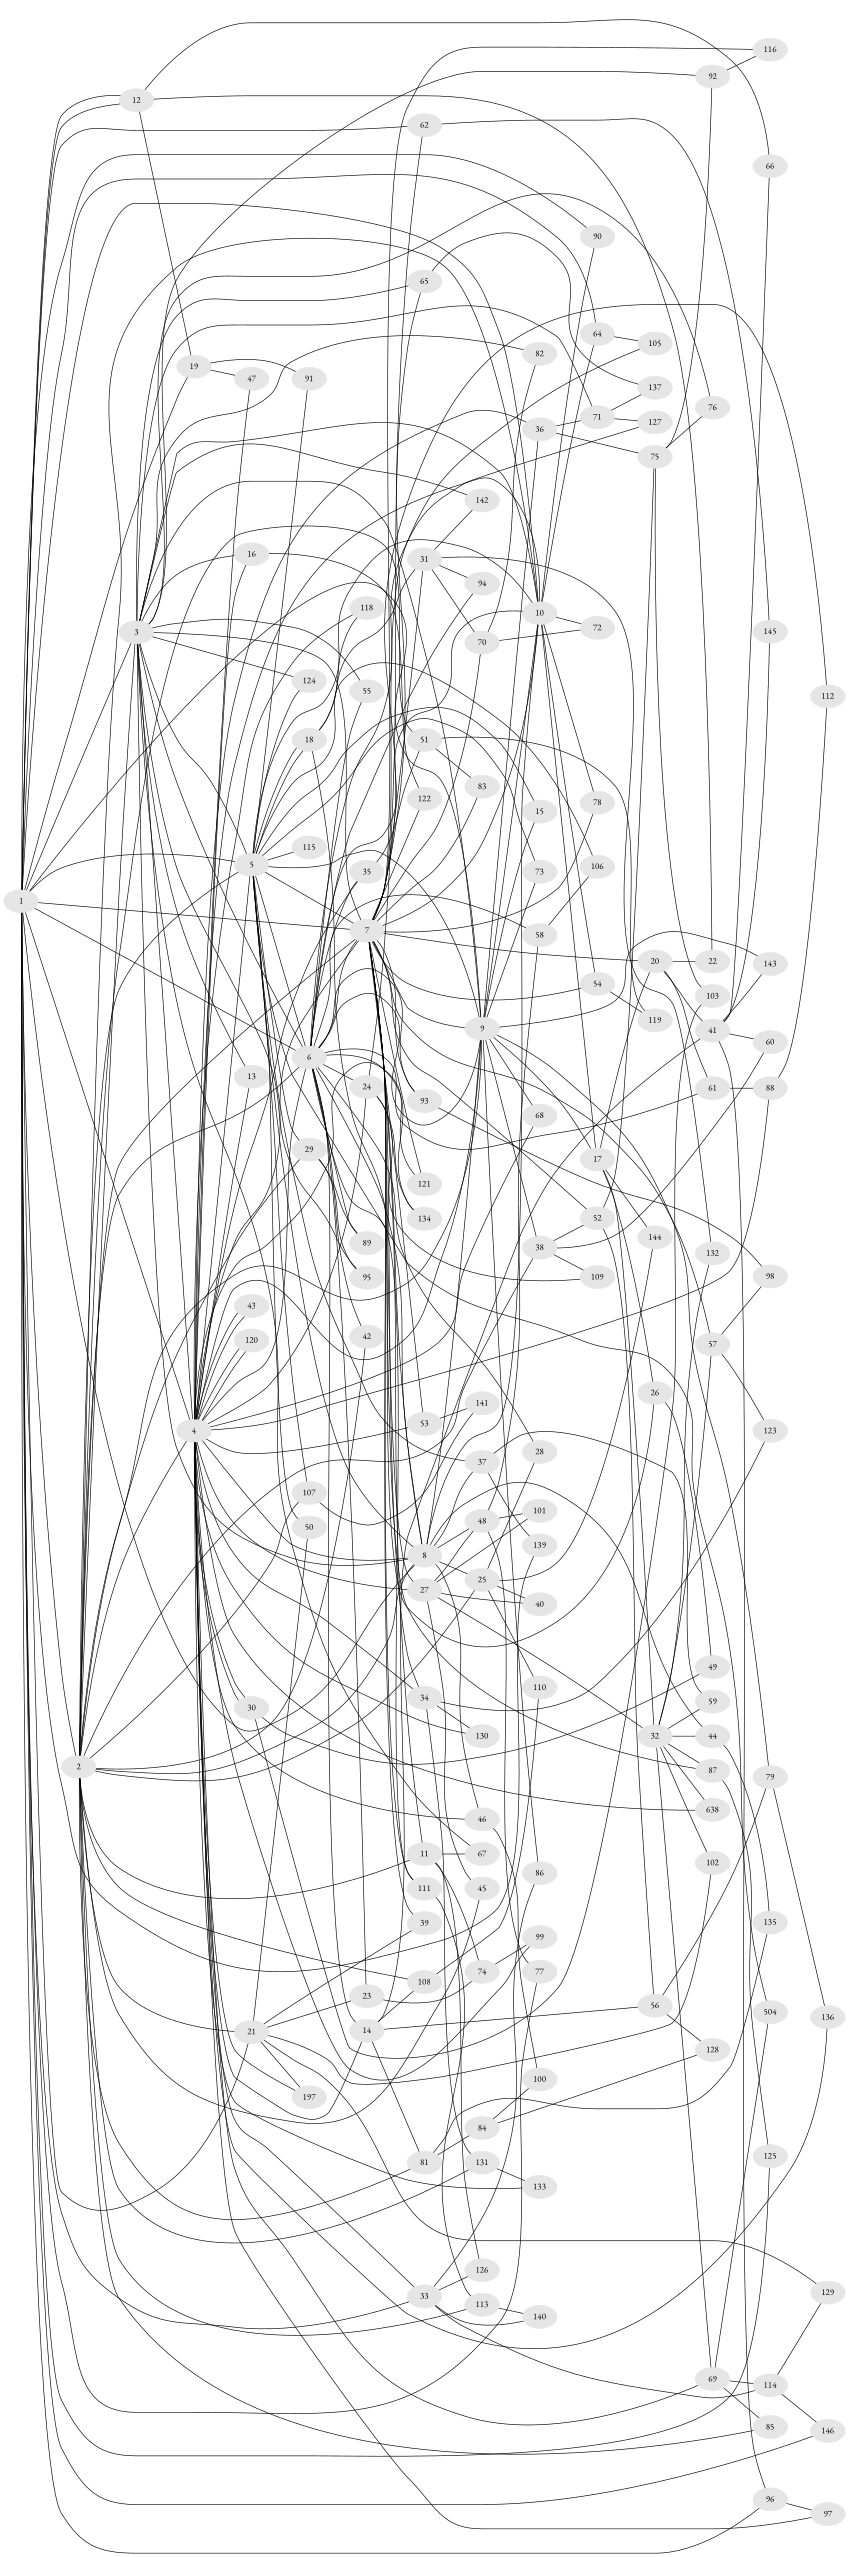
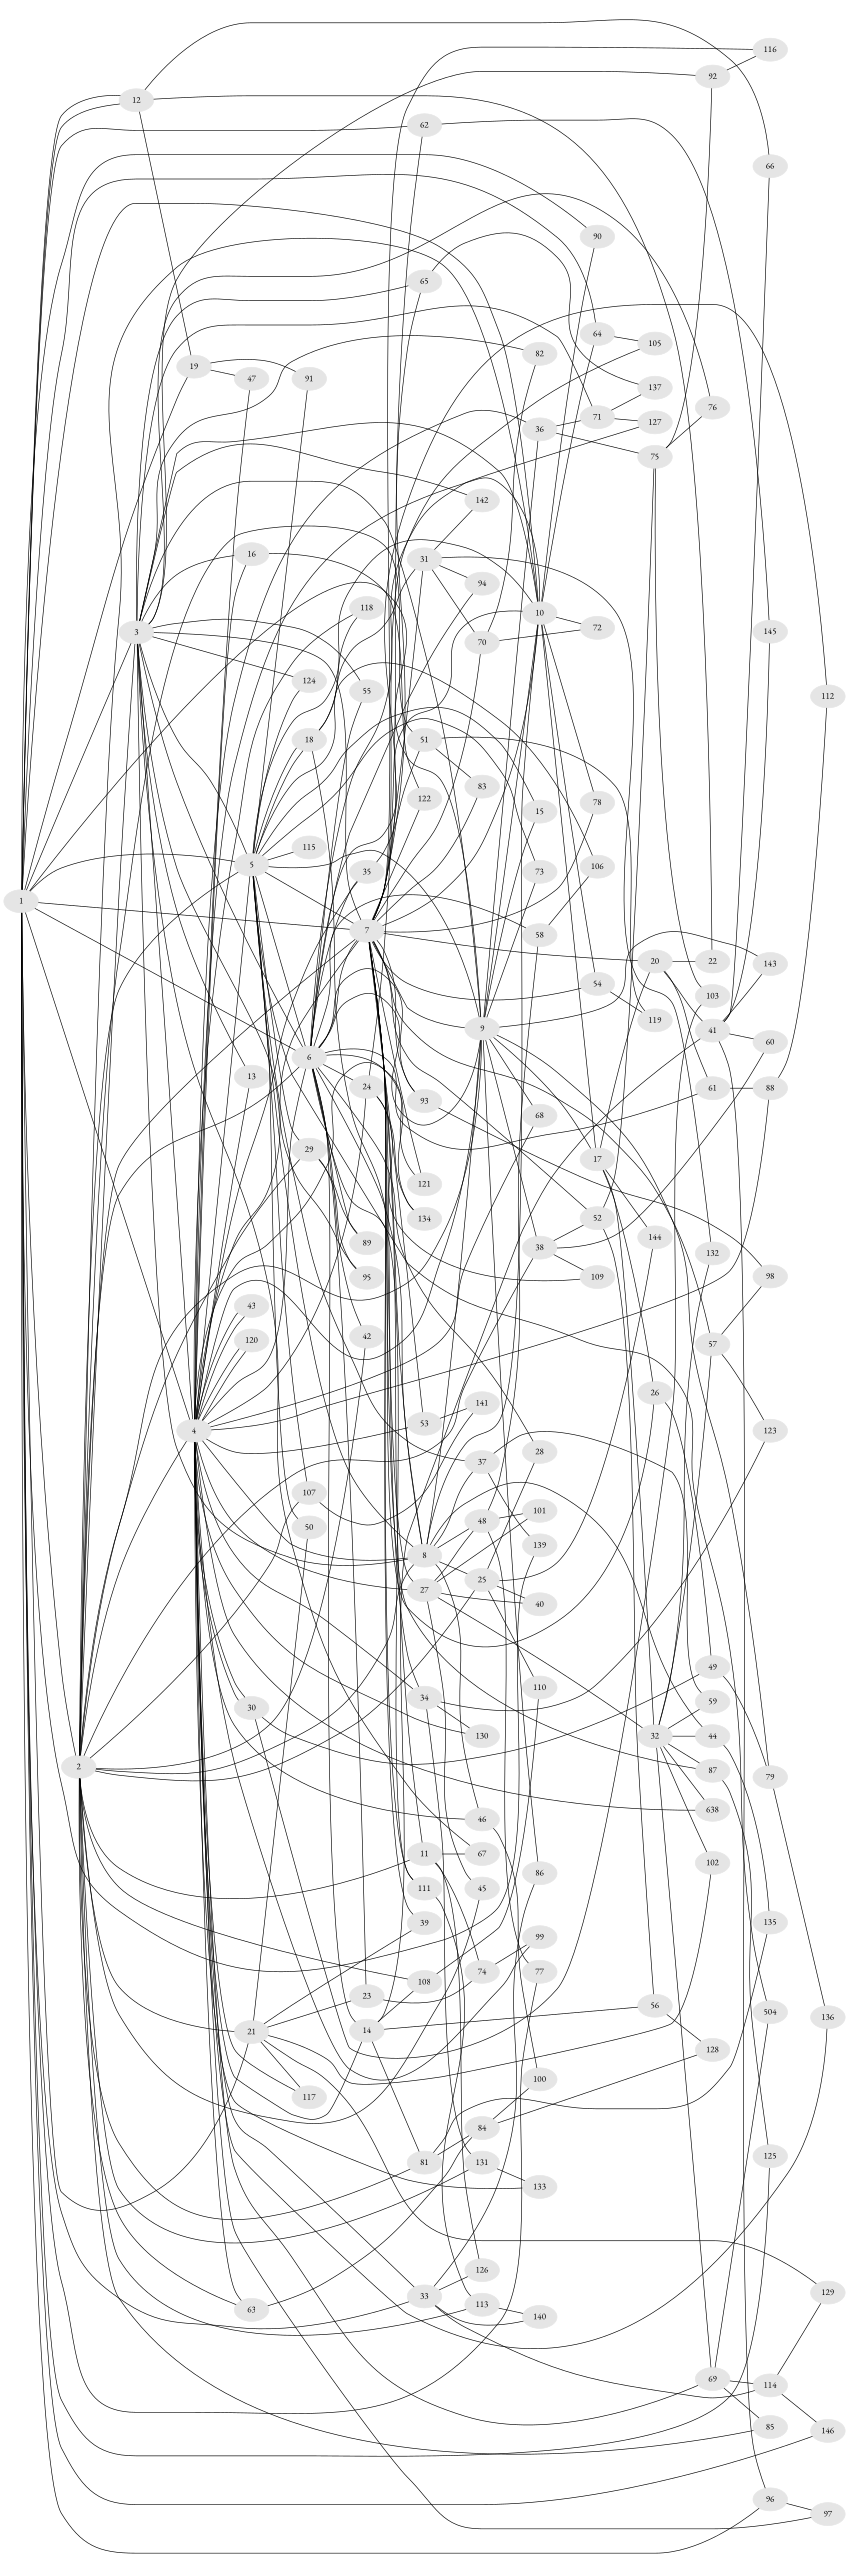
edge "1" -- "8": removed
edge "79" -- "56": now "79" -- "49"
node "197": label "197" -> "117"
node "63": added
